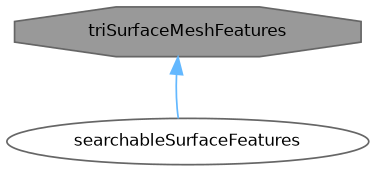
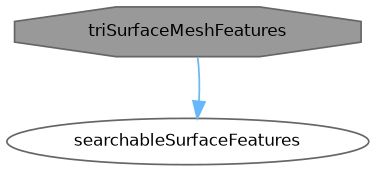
edge "searchableSurfaceFeatures" -> "triSurfaceMeshFeatures": reversed
